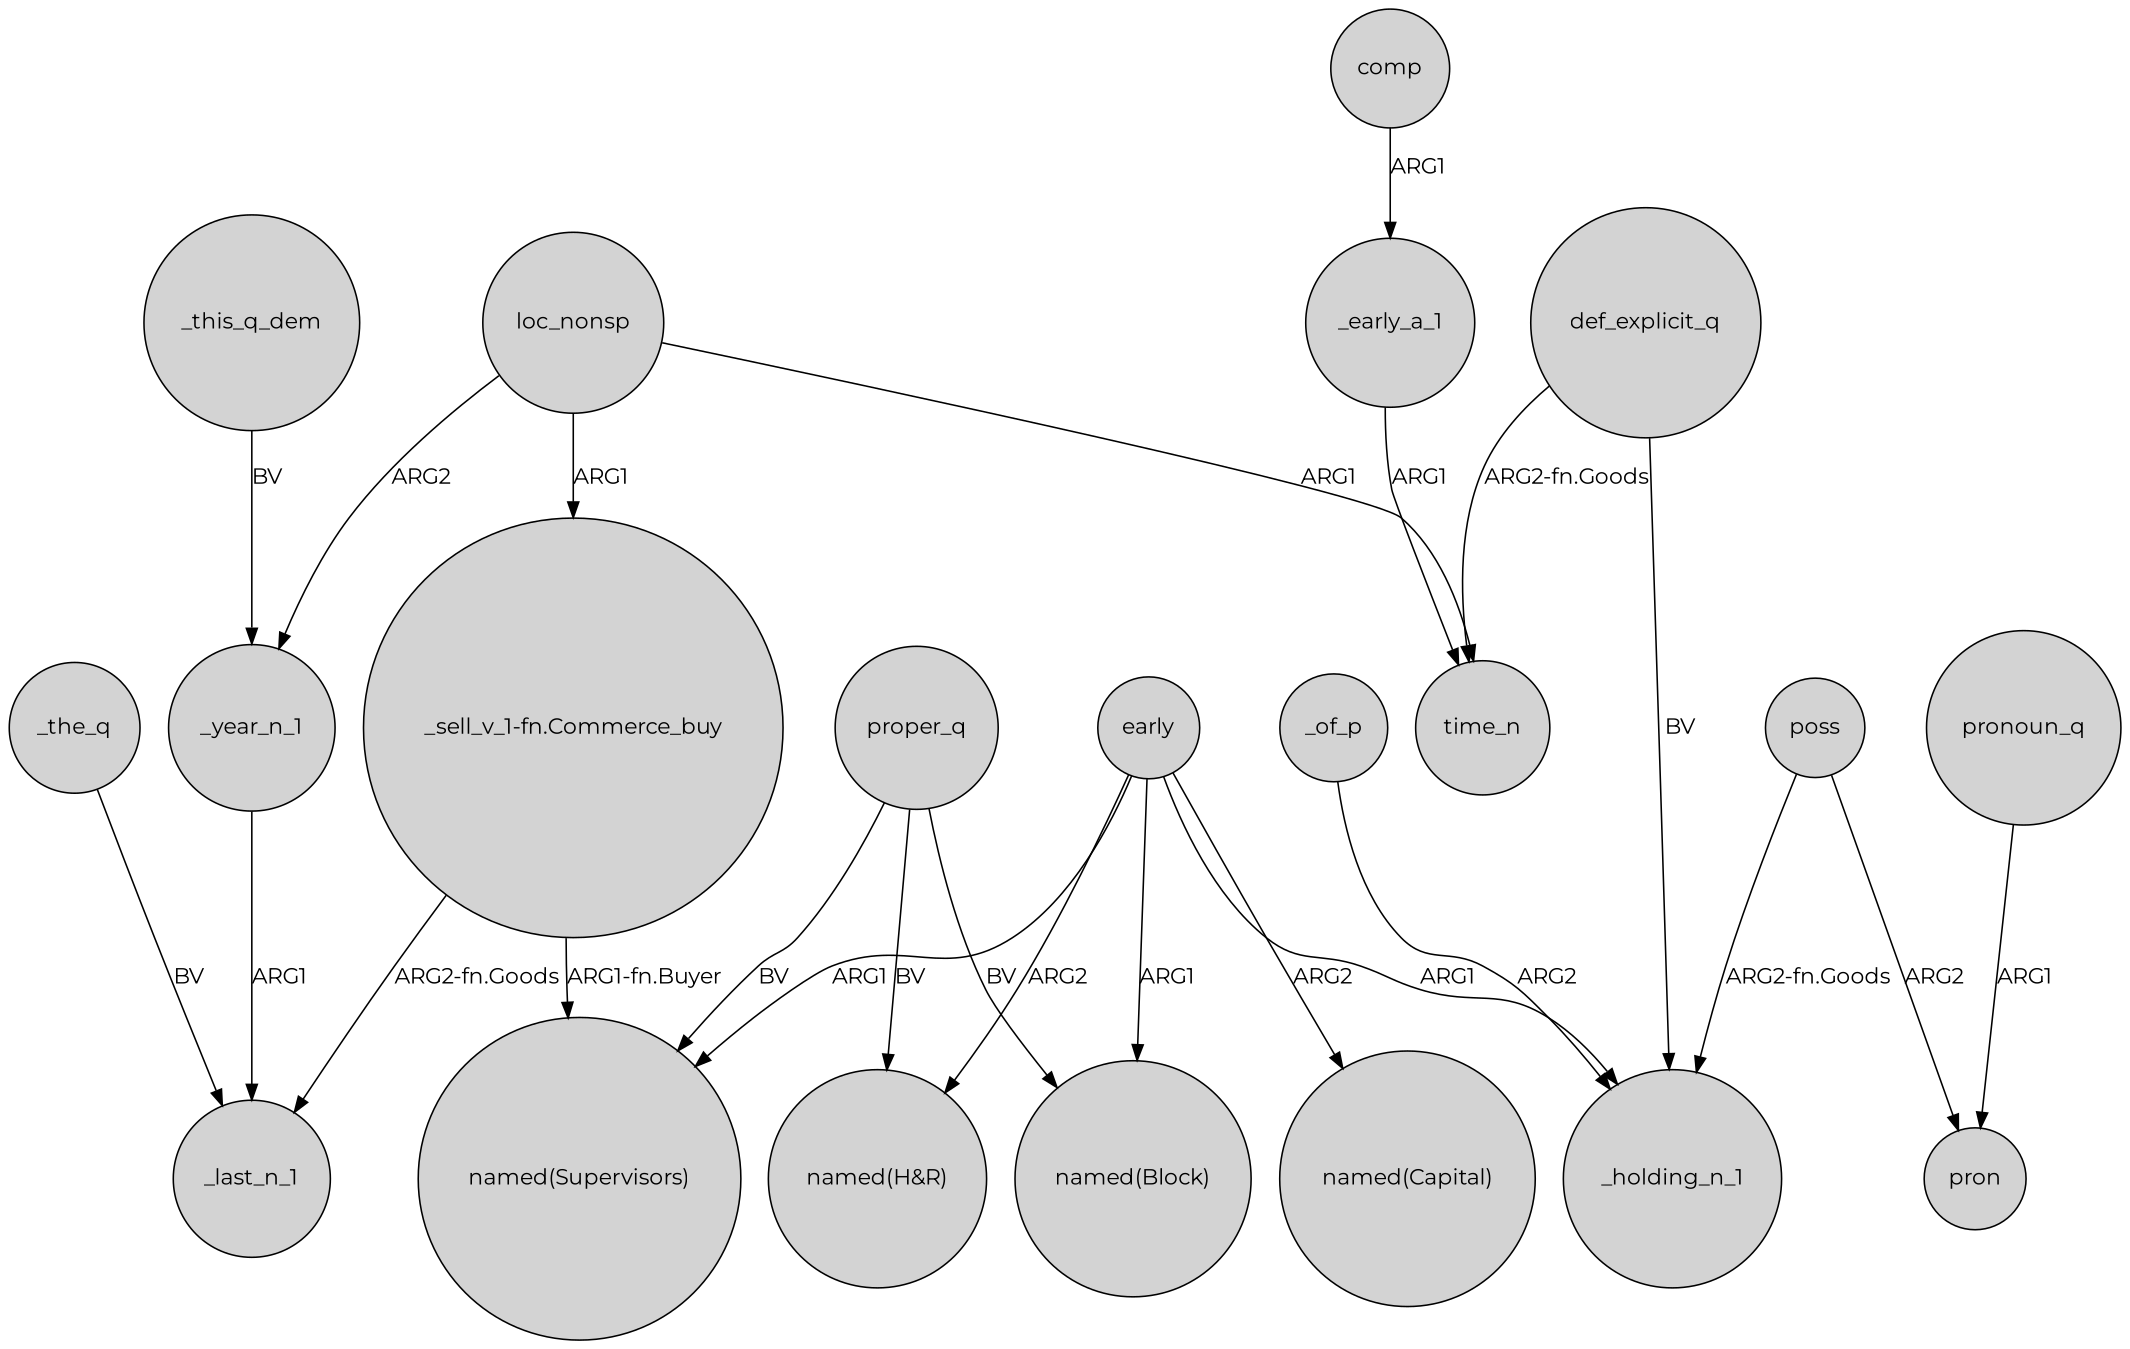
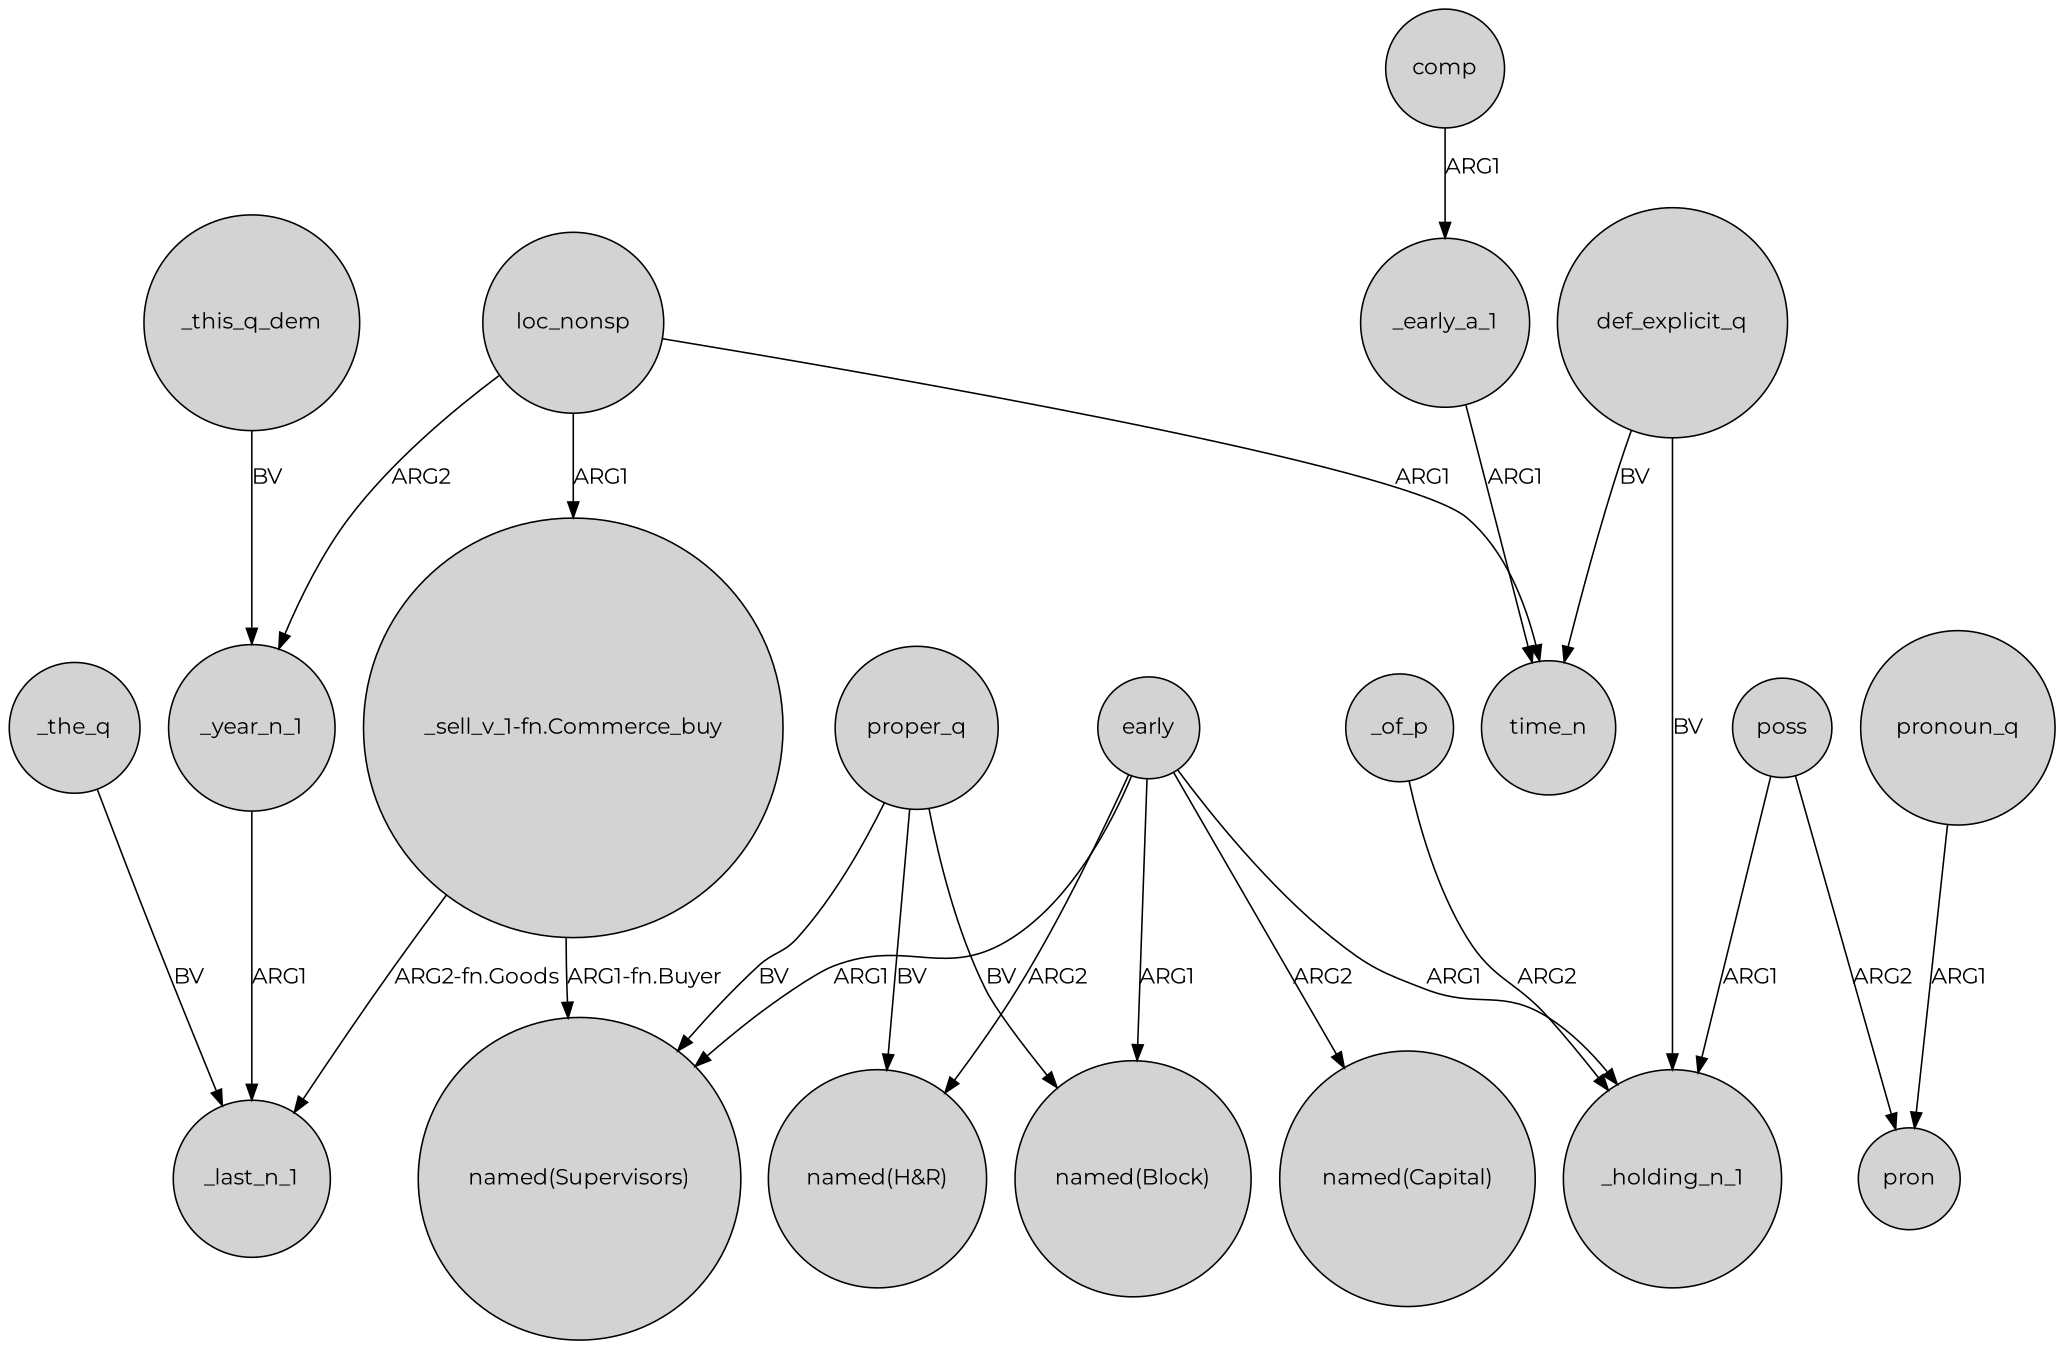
edge "def_explicit_q" -> "time_n": label "ARG2-fn.Goods" -> "BV"
edge "poss" -> "_holding_n_1": label "ARG2-fn.Goods" -> "ARG1"
